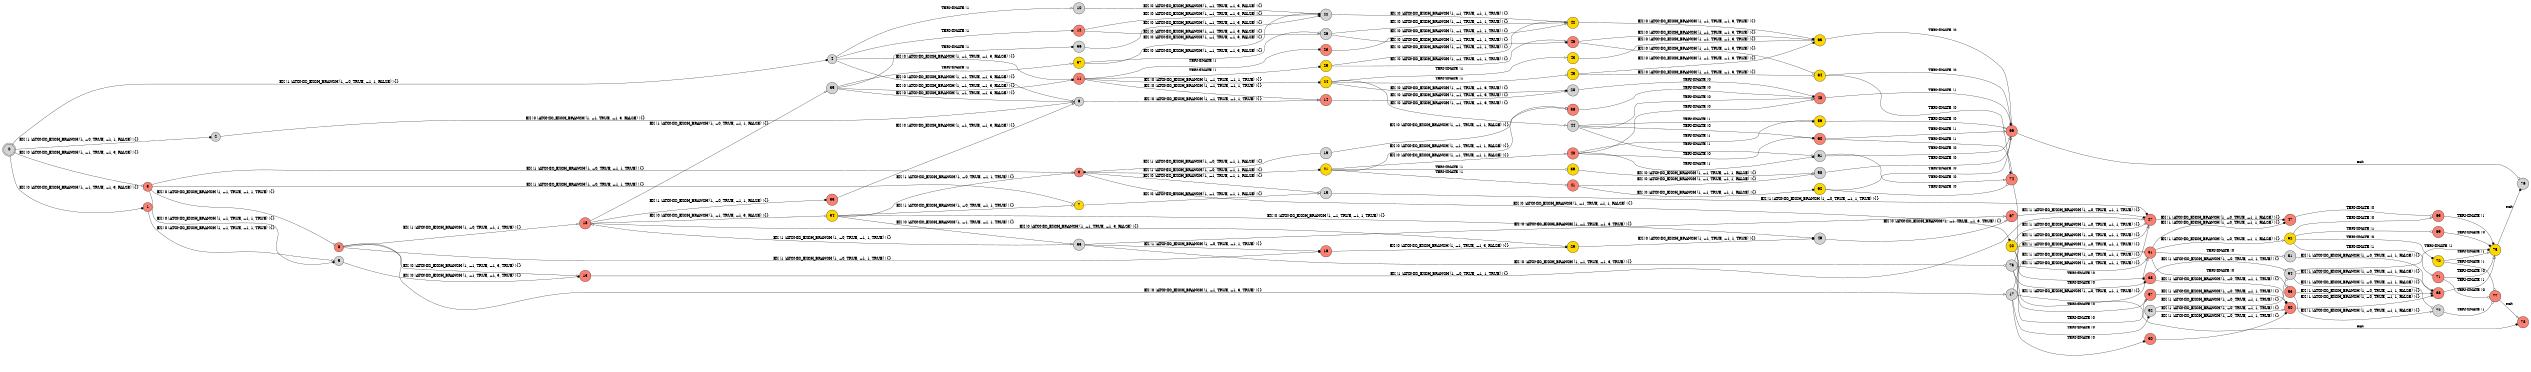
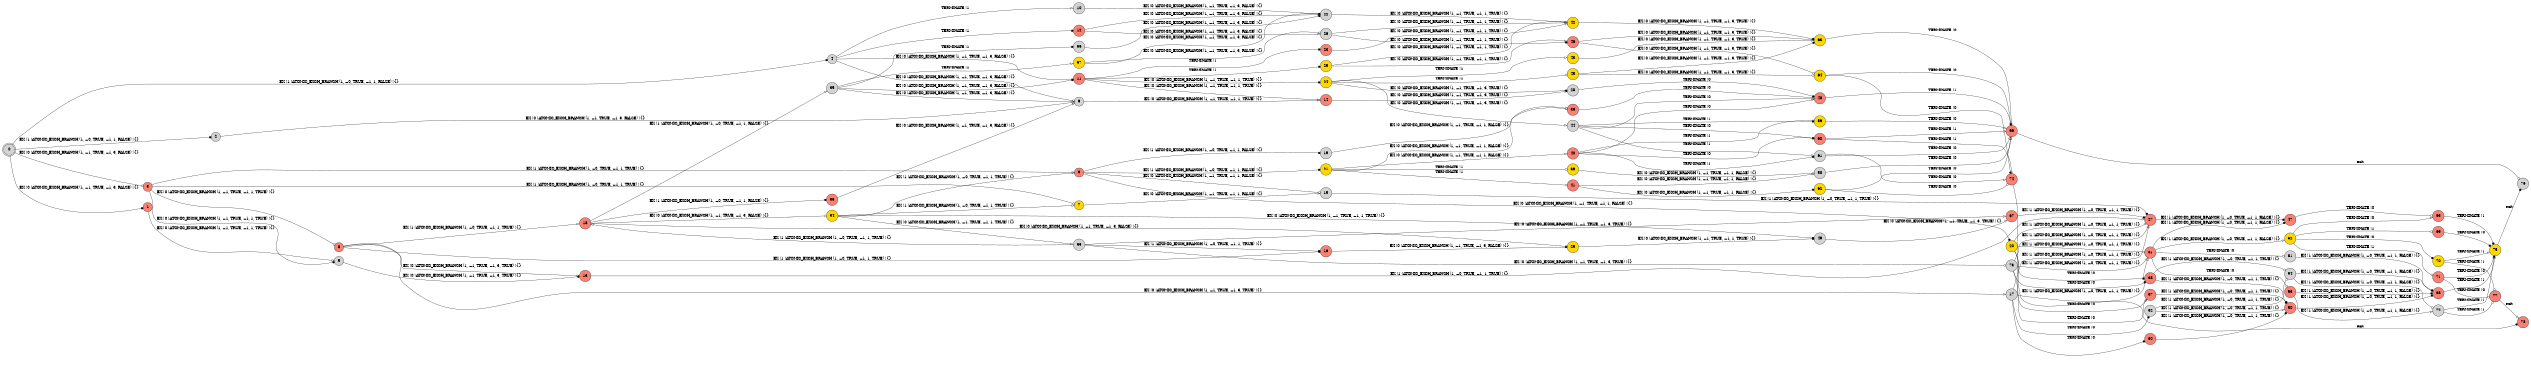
edge "19" -> "9": reversed
edge "54" -> "75": now "72" -> "75"
